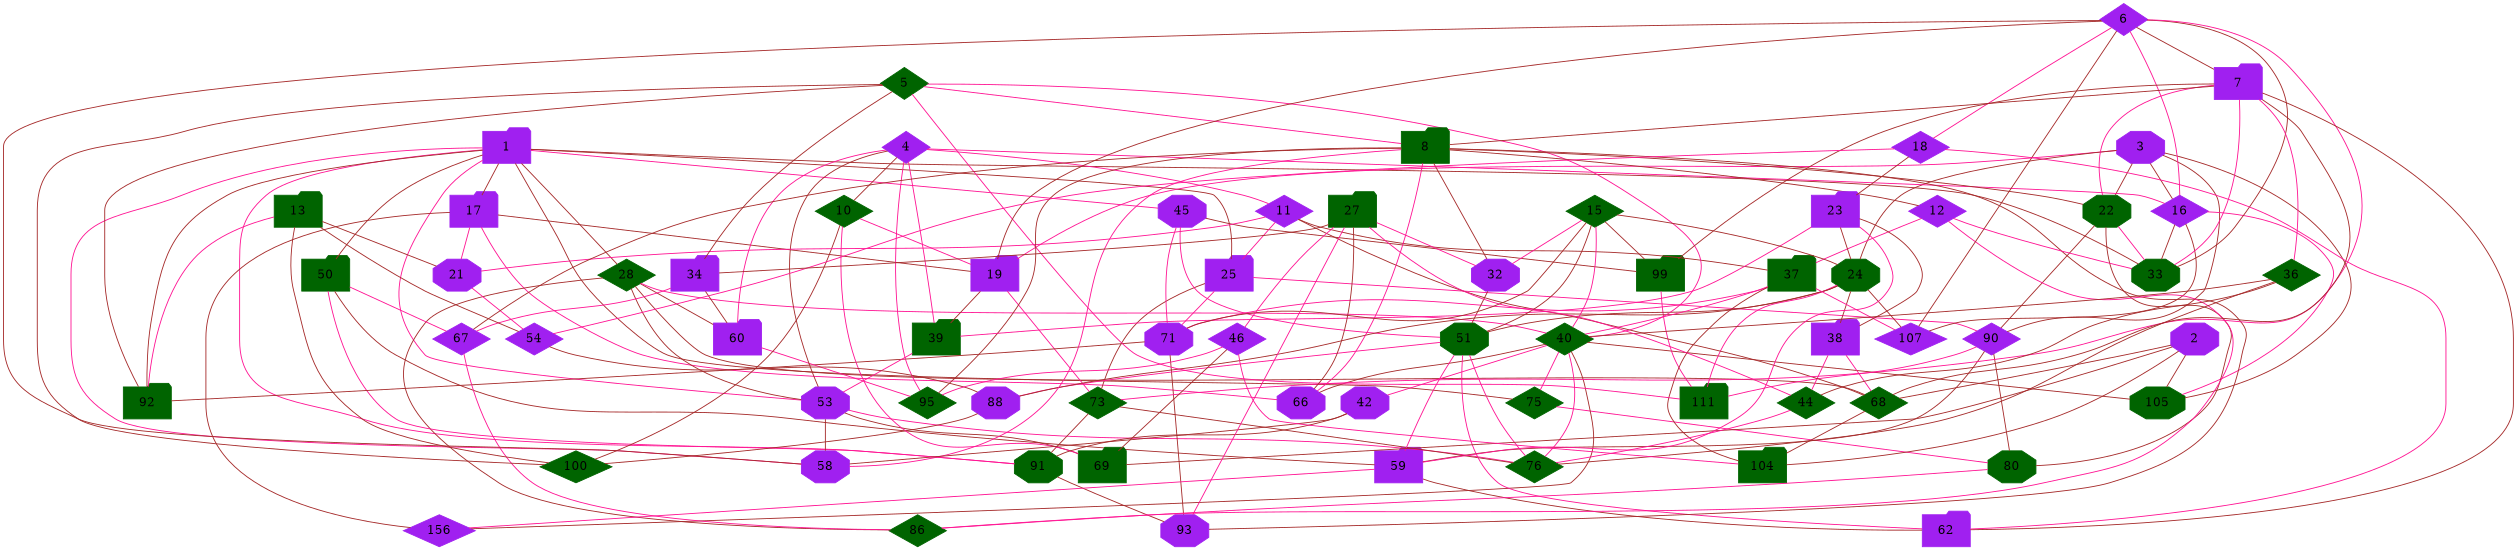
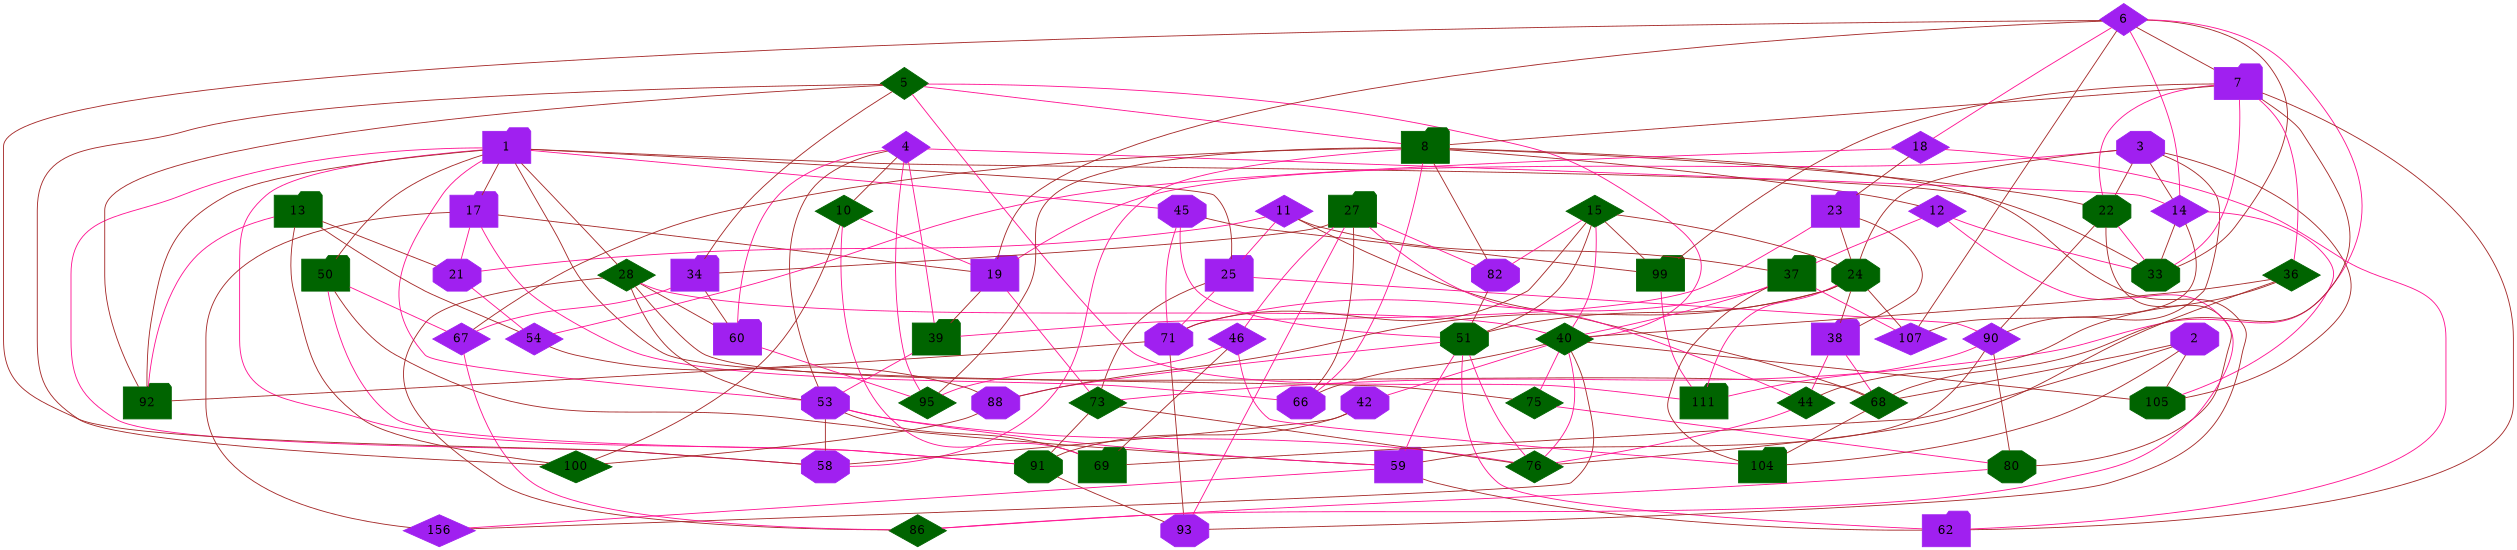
edge "4" -- "11": removed
node "16": label "16" -> "14"
node "32": label "32" -> "82"
edge "23" -- "59": now "53" -- "59"
